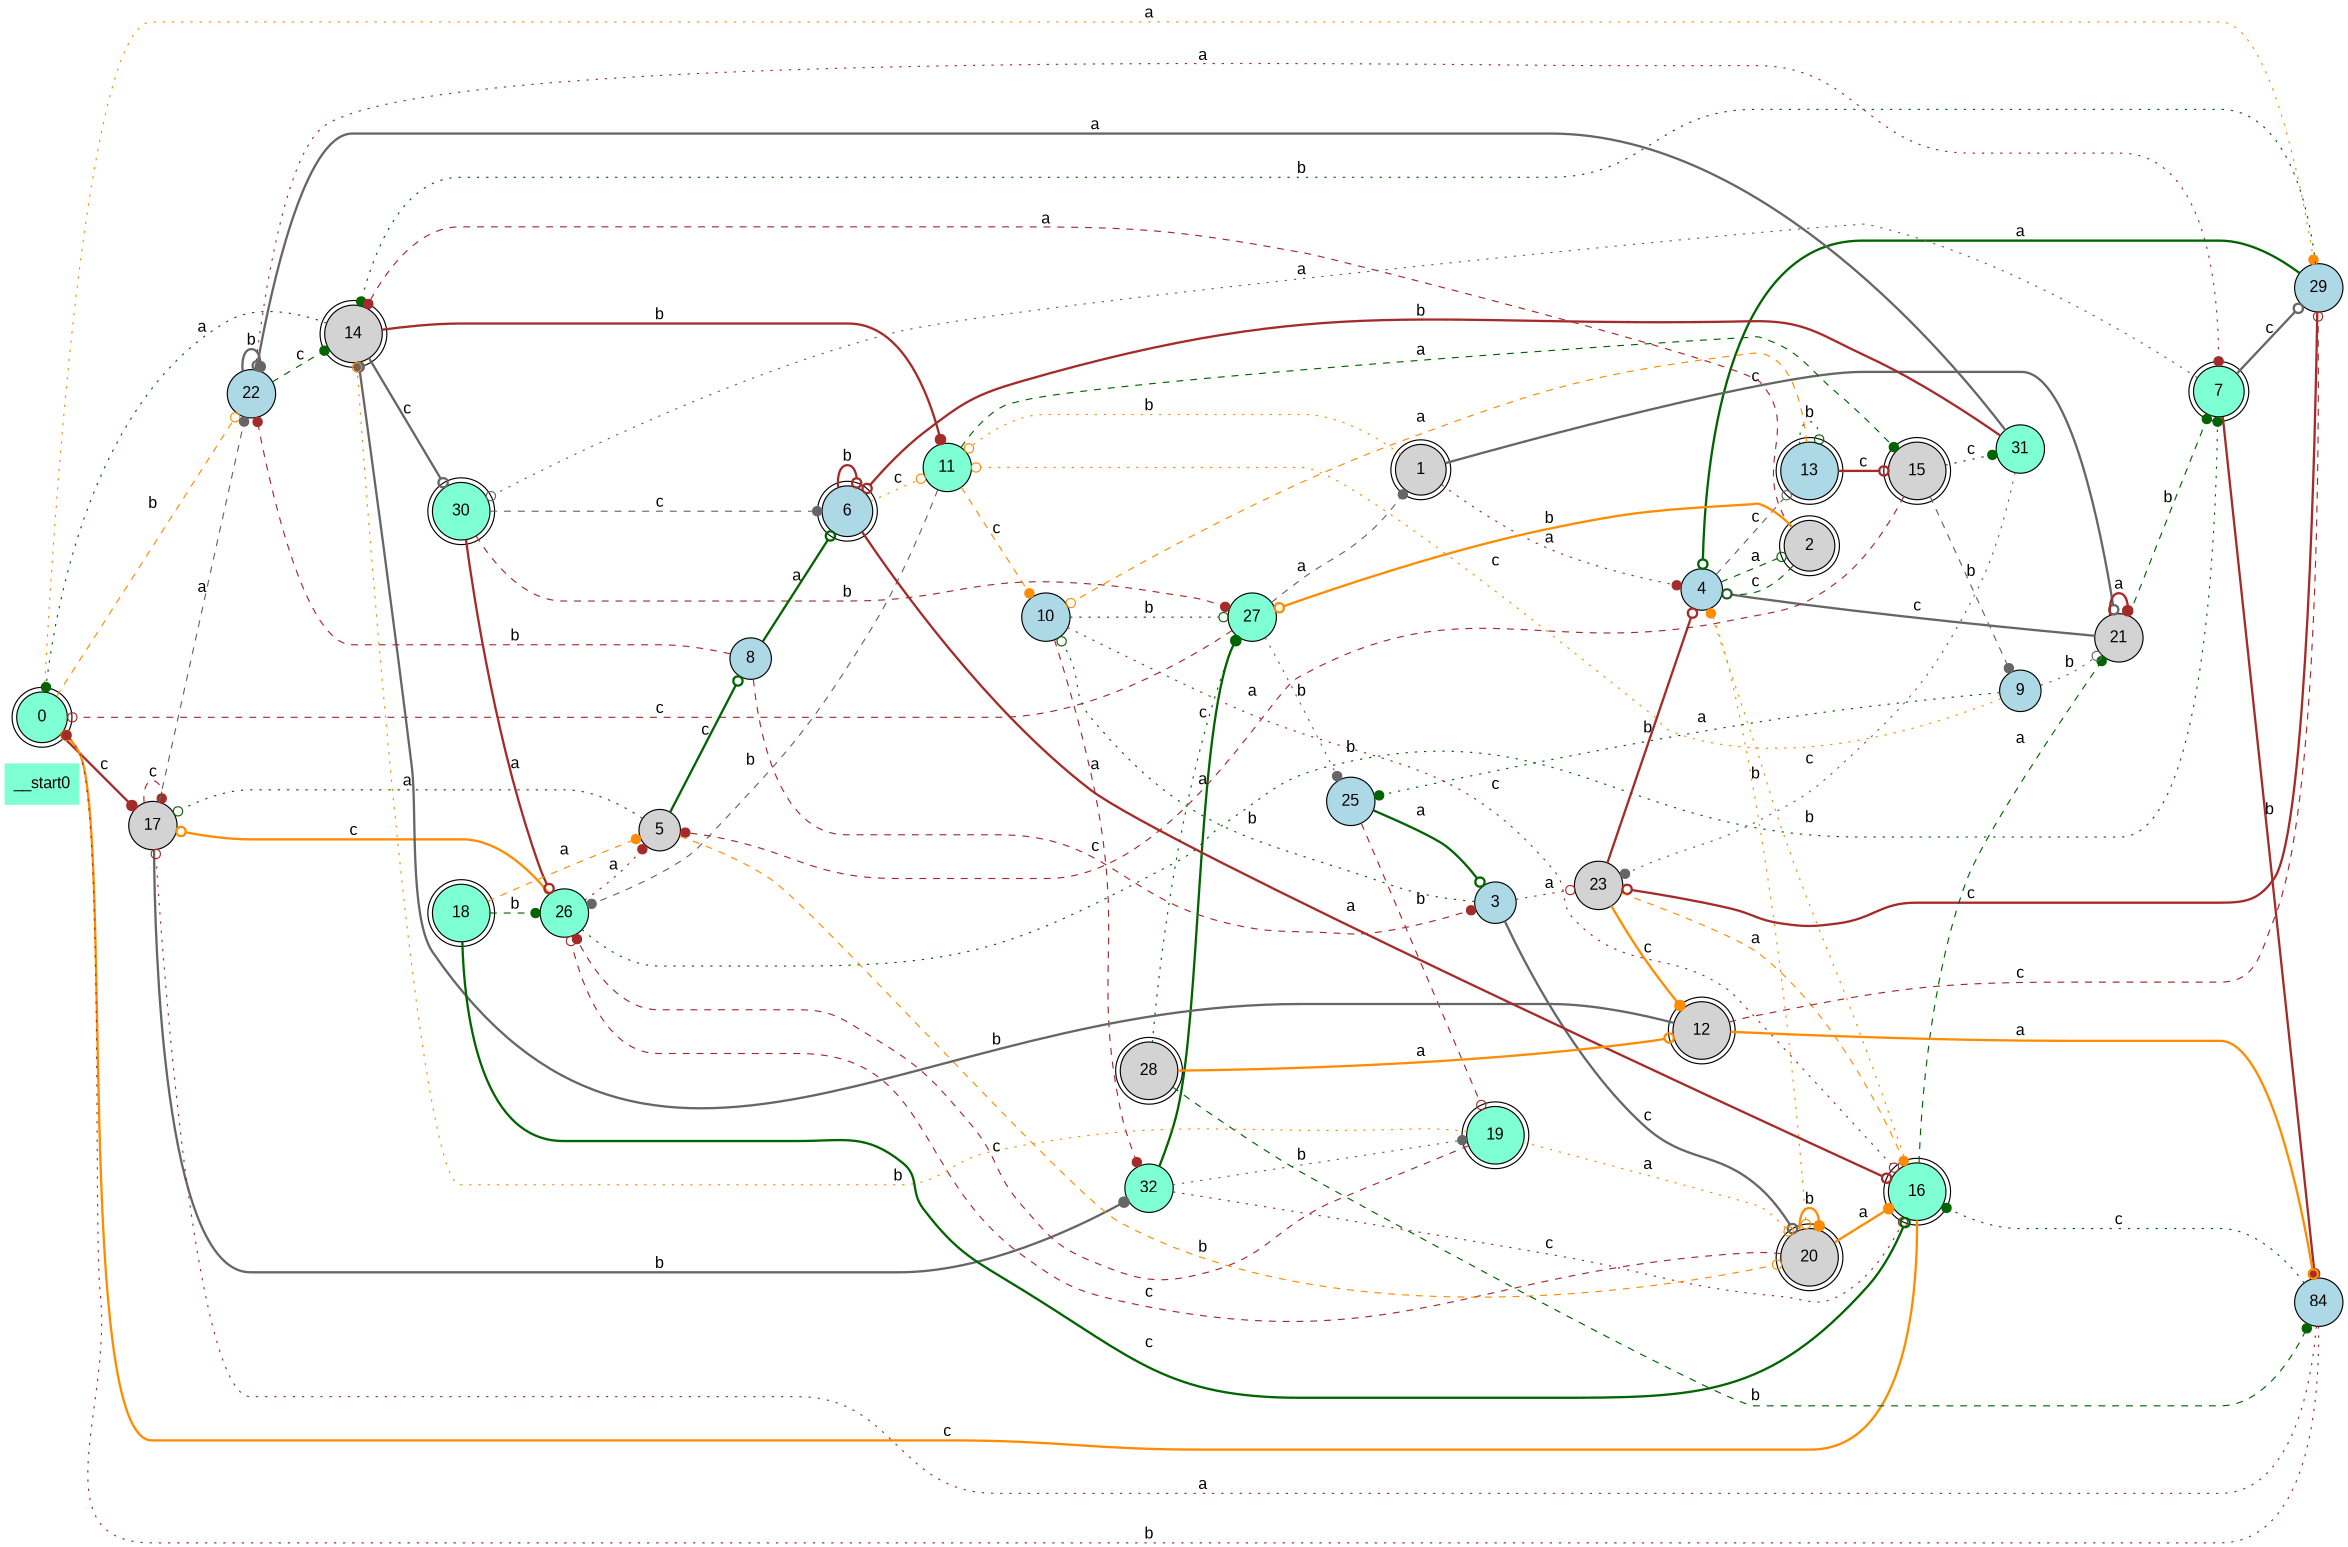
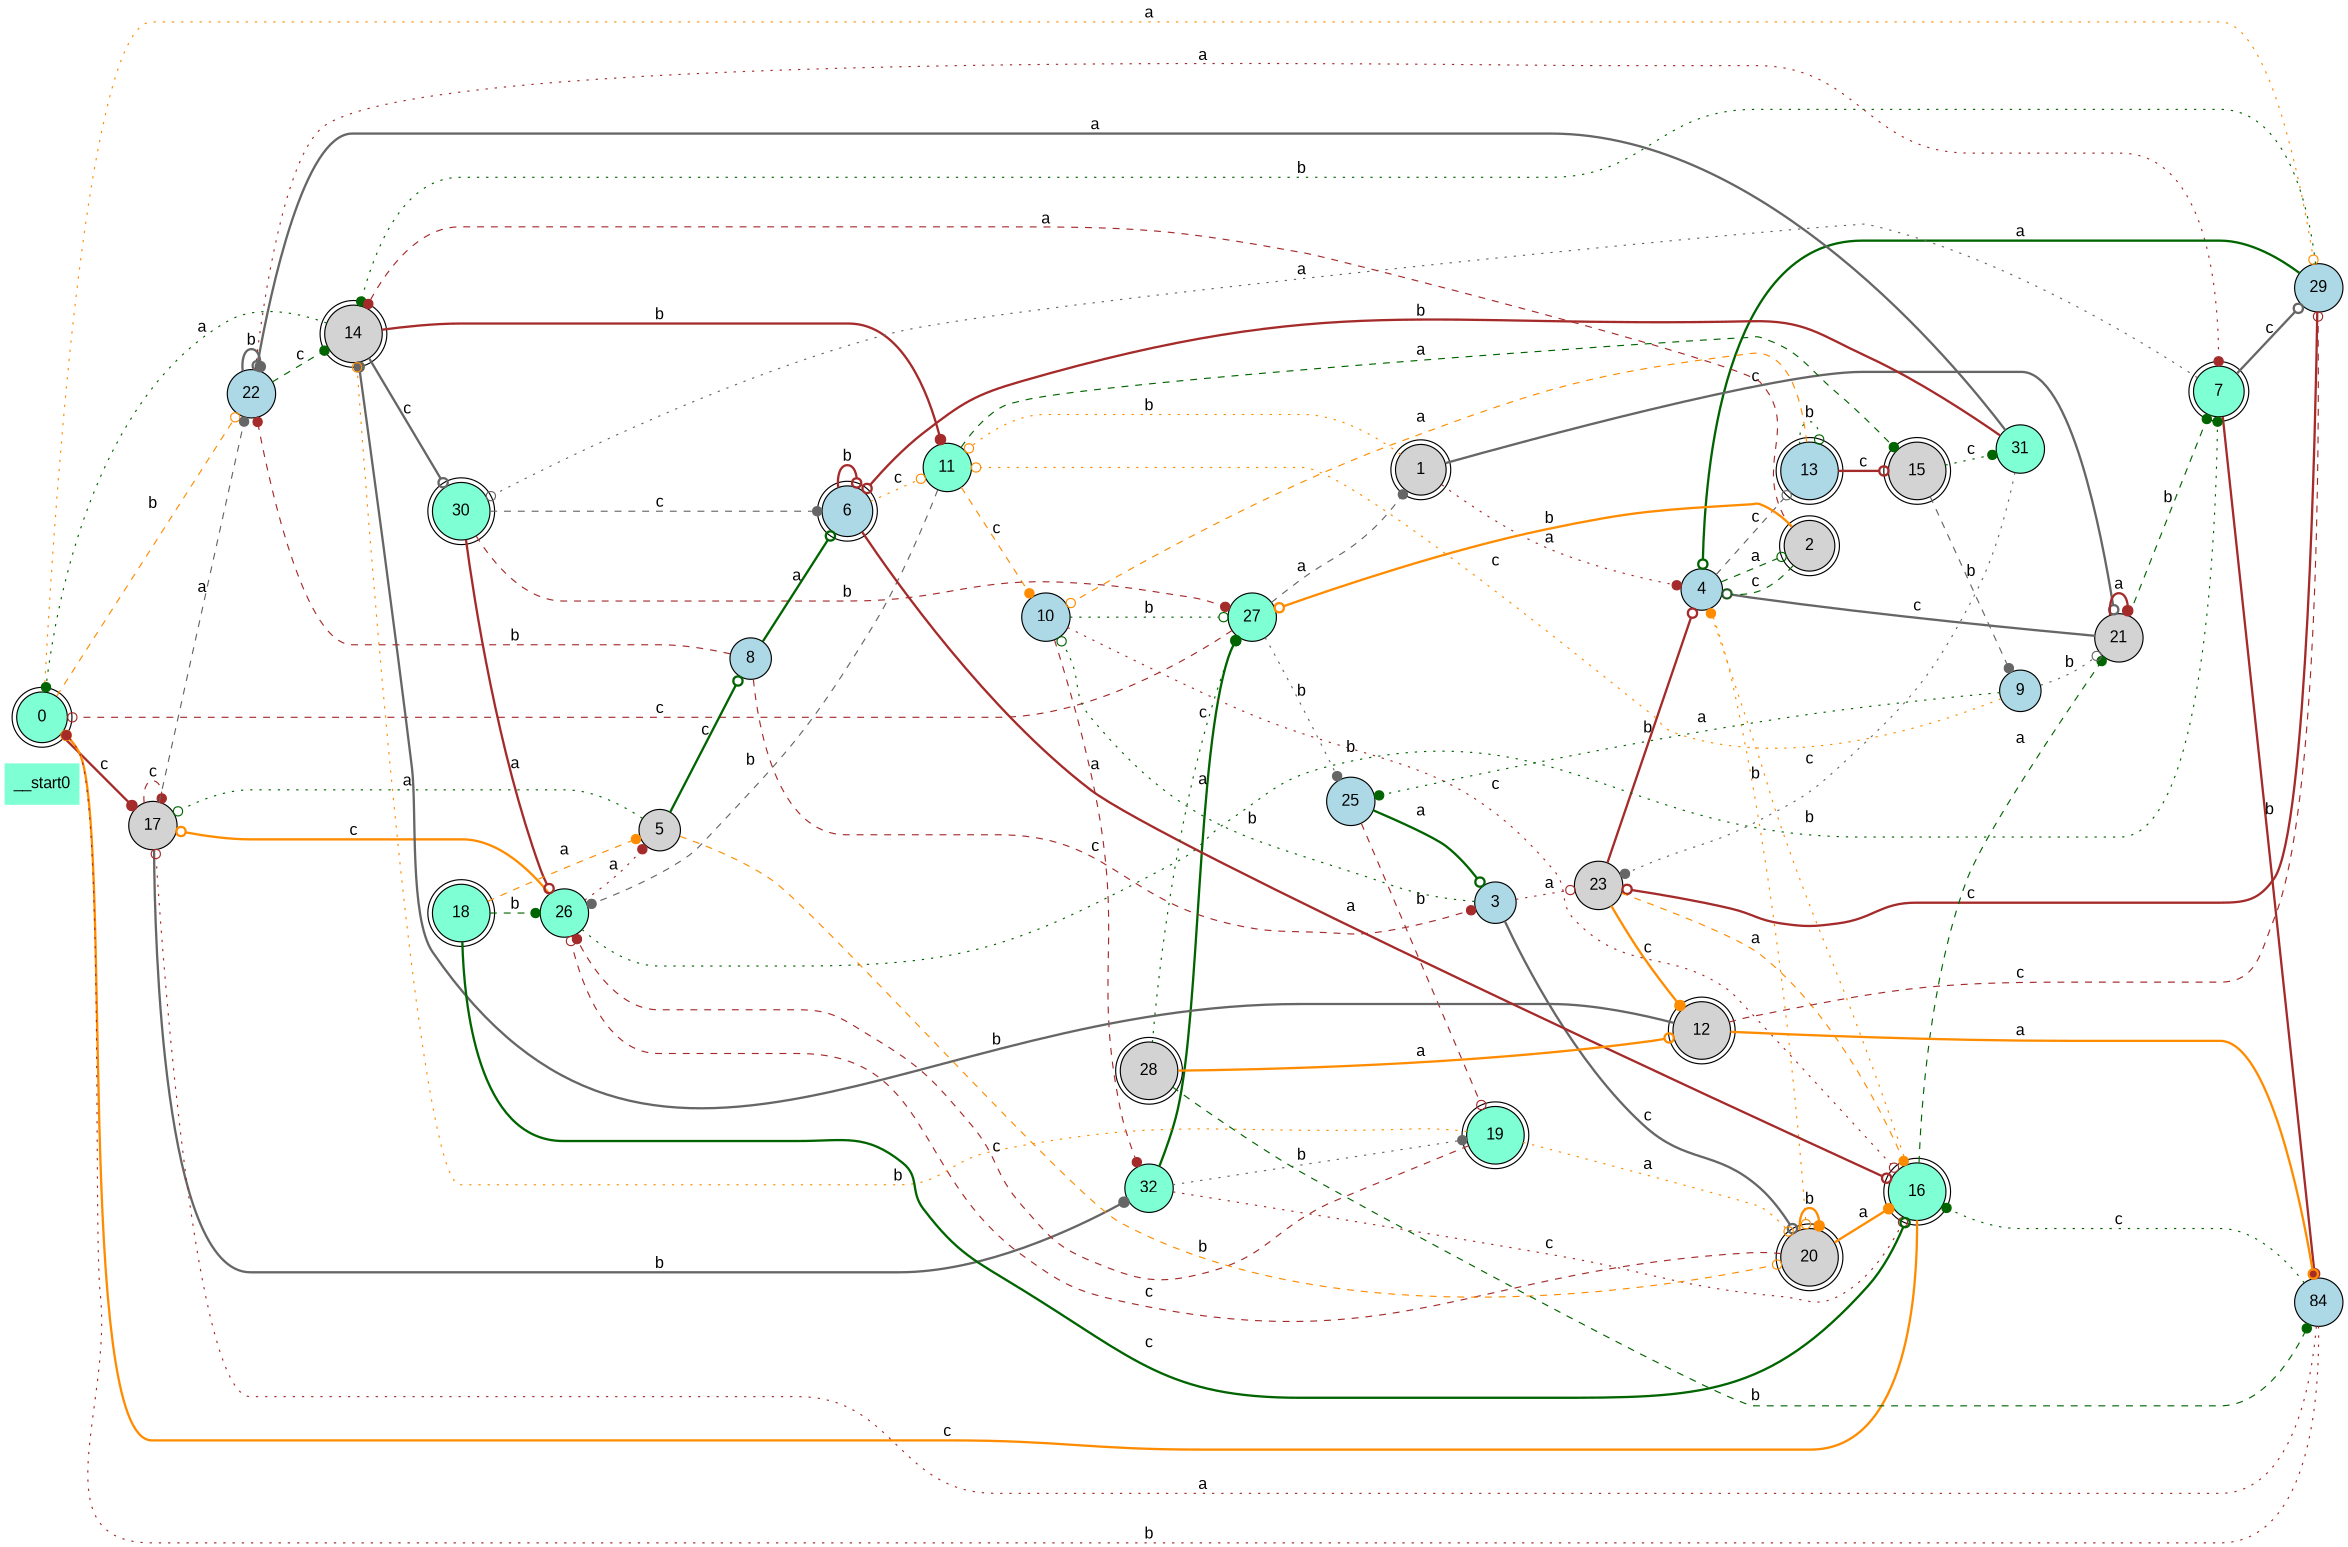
edge "0" -> "29": arrowhead dot -> odot
edge "15" -> "5": removed, label "a"
